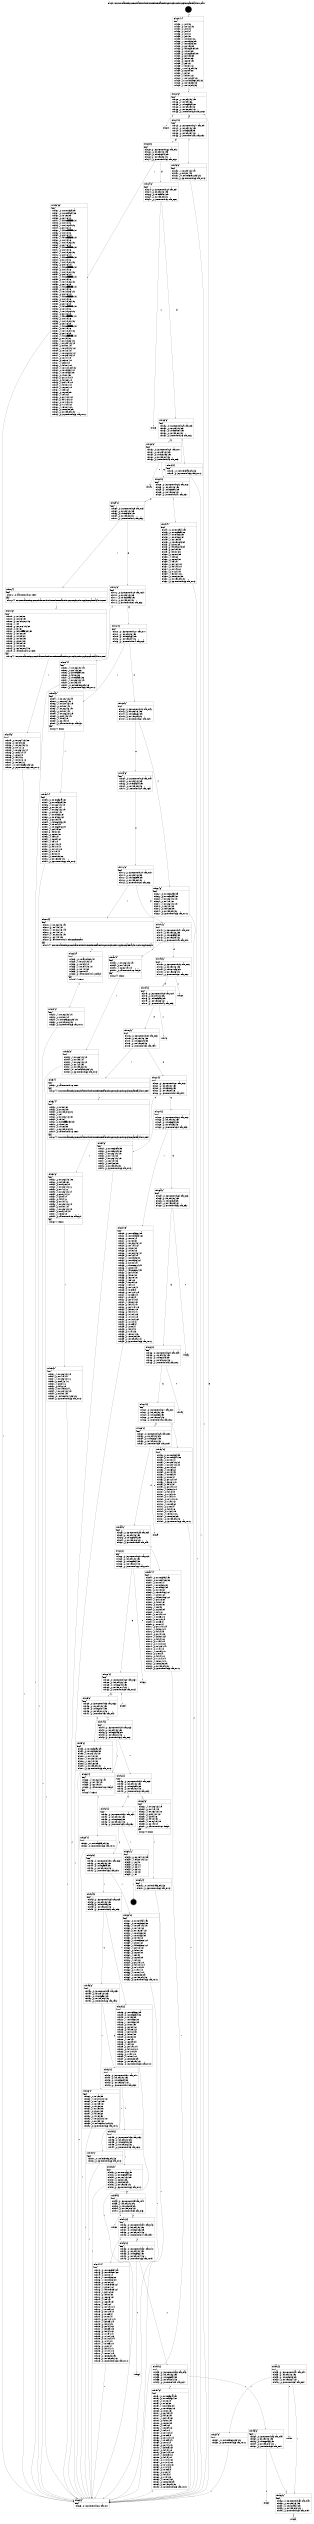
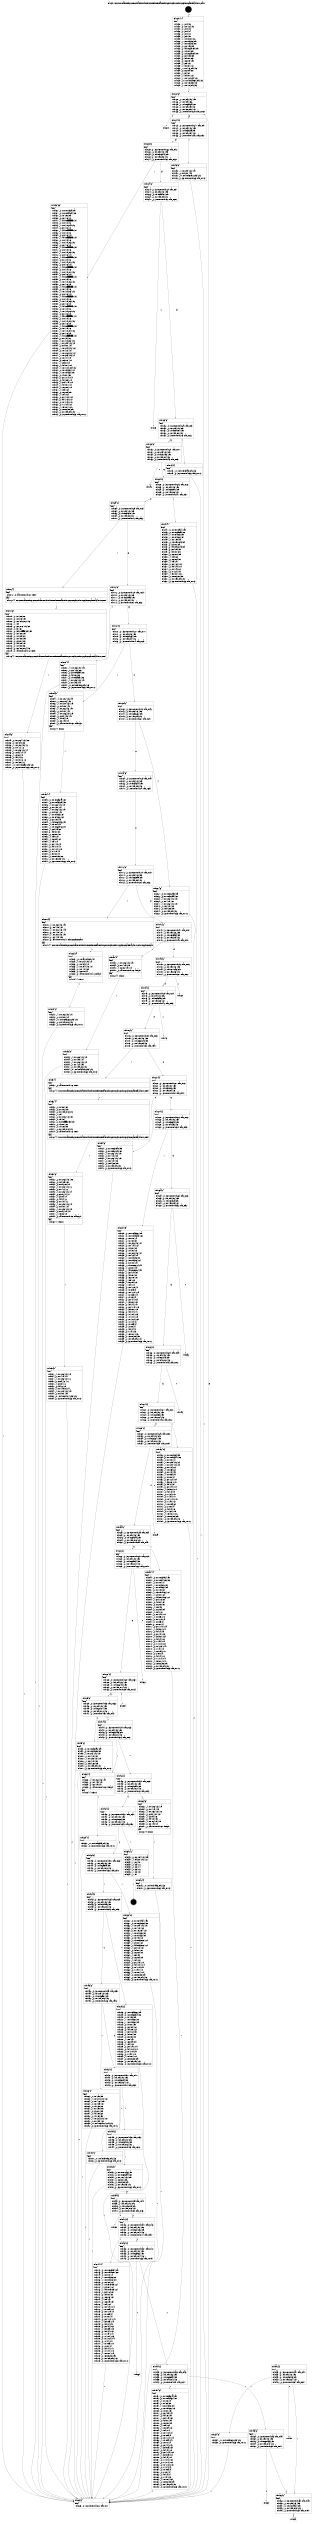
edge "0x4018aa [28]" -> "0x4018c6 [28]": added, label "13"
